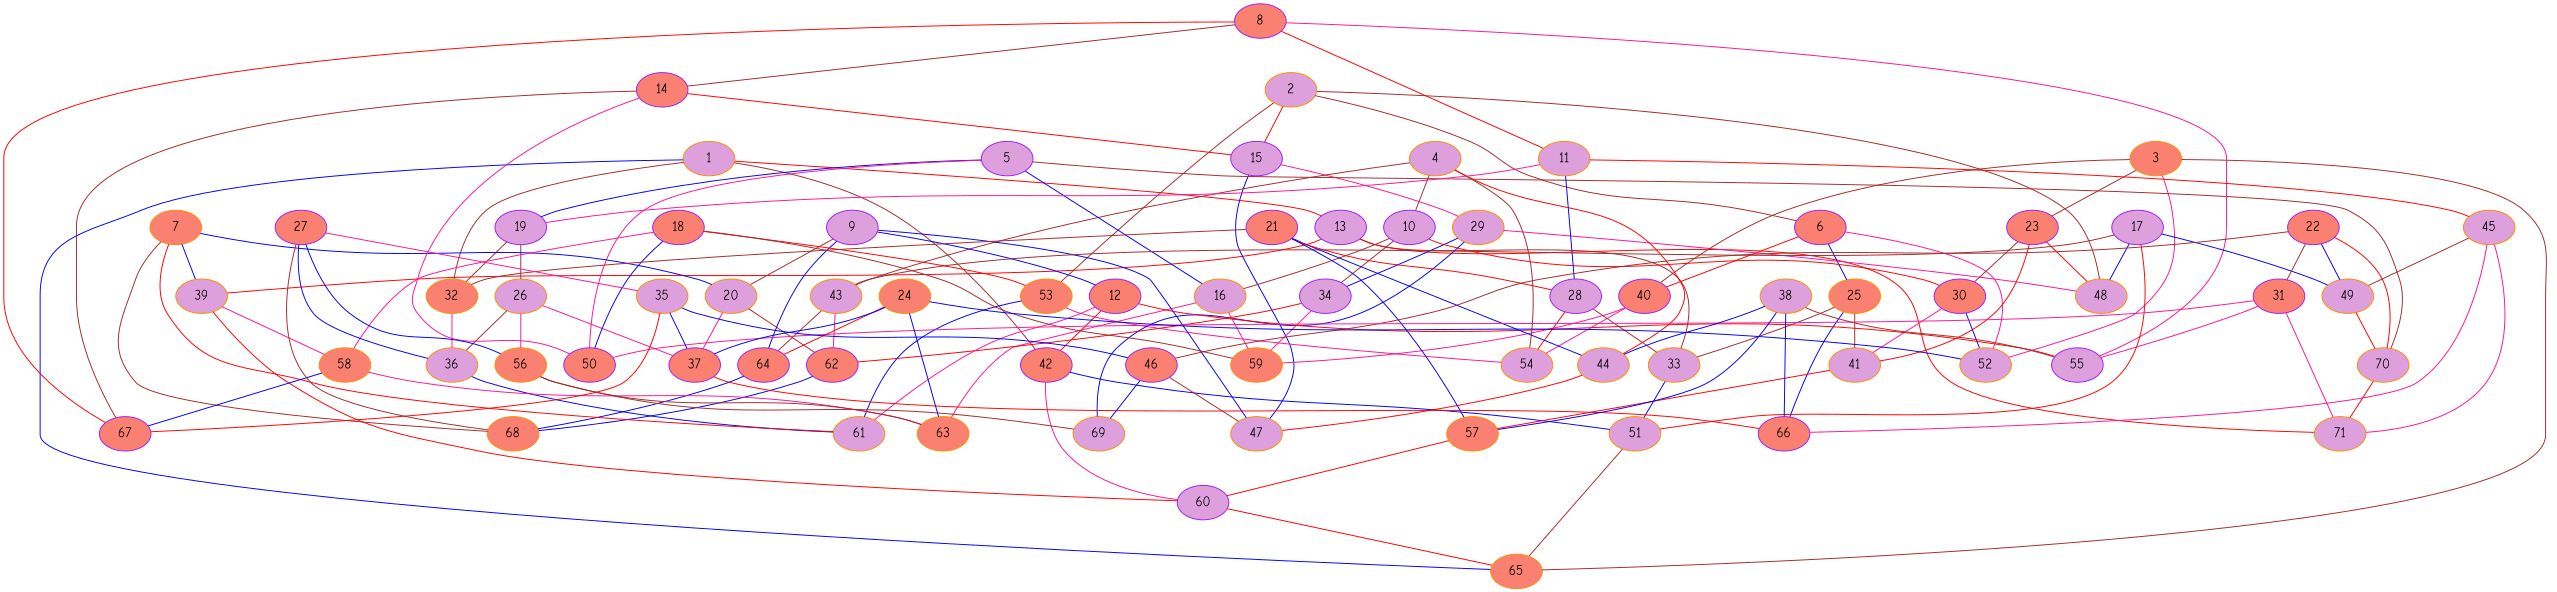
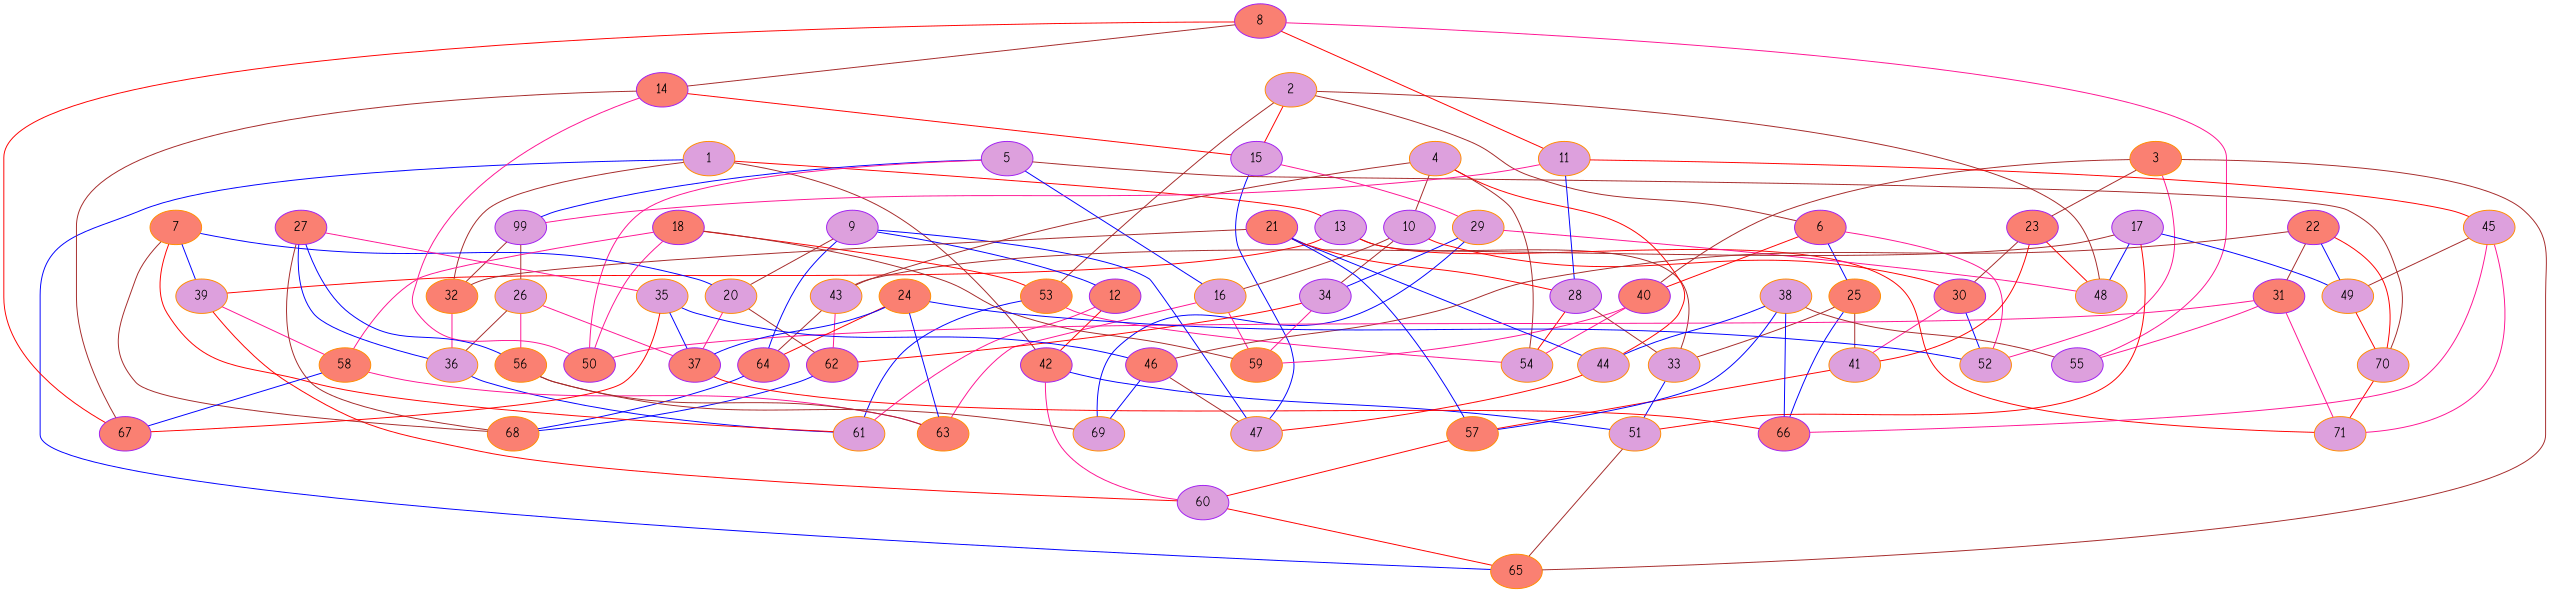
node "19": label "19" -> "99"
edge "18" -- "50": color blue -> deeppink
edge "12" -- "55": removed
